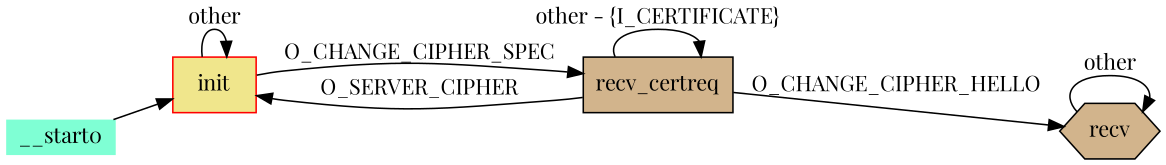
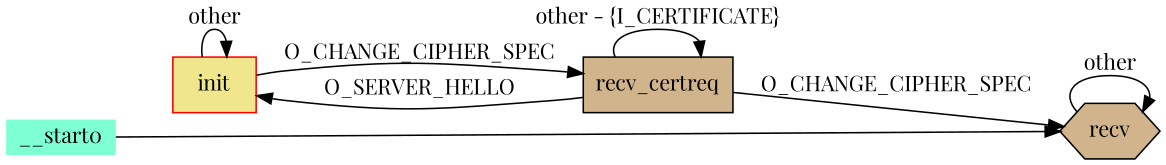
edge "recv_certreq" -> "recv": label "O_CHANGE_CIPHER_HELLO" -> "O_CHANGE_CIPHER_SPEC"
edge "recv_certreq" -> "init": label "O_SERVER_CIPHER" -> "O_SERVER_HELLO"
edge "__start0" -> "init": now "__start0" -> "recv"
